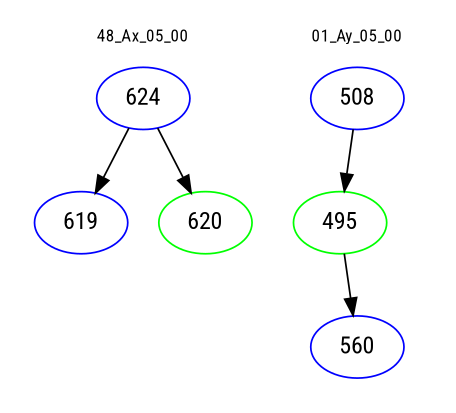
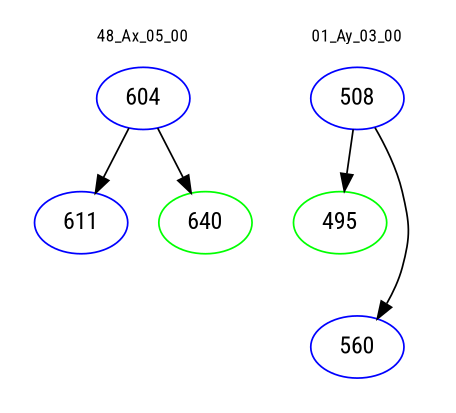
cluster "01_Ay_05_00": label "01_Ay_05_00" -> "01_Ay_03_00"
node "624": label "624" -> "604"
node "619": label "619" -> "611"
node "620": label "620" -> "640"
edge "495" -> "560": now "508" -> "560"
